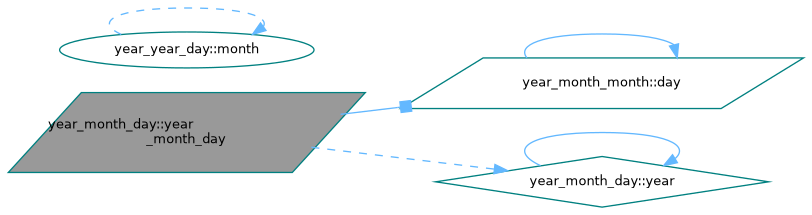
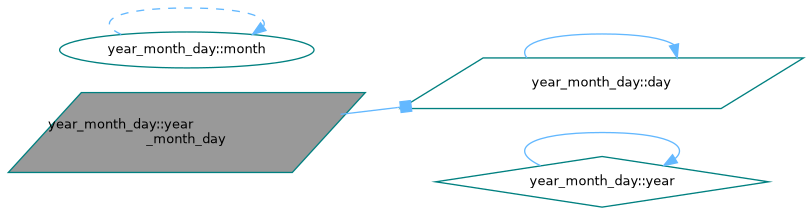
node "year_year_day::month": label "year_year_day::month" -> "year_month_day::month"
node "year_month_month::day": label "year_month_month::day" -> "year_month_day::day"
edge "year_month_day::year _month_day" -> "year_month_day::year": removed
